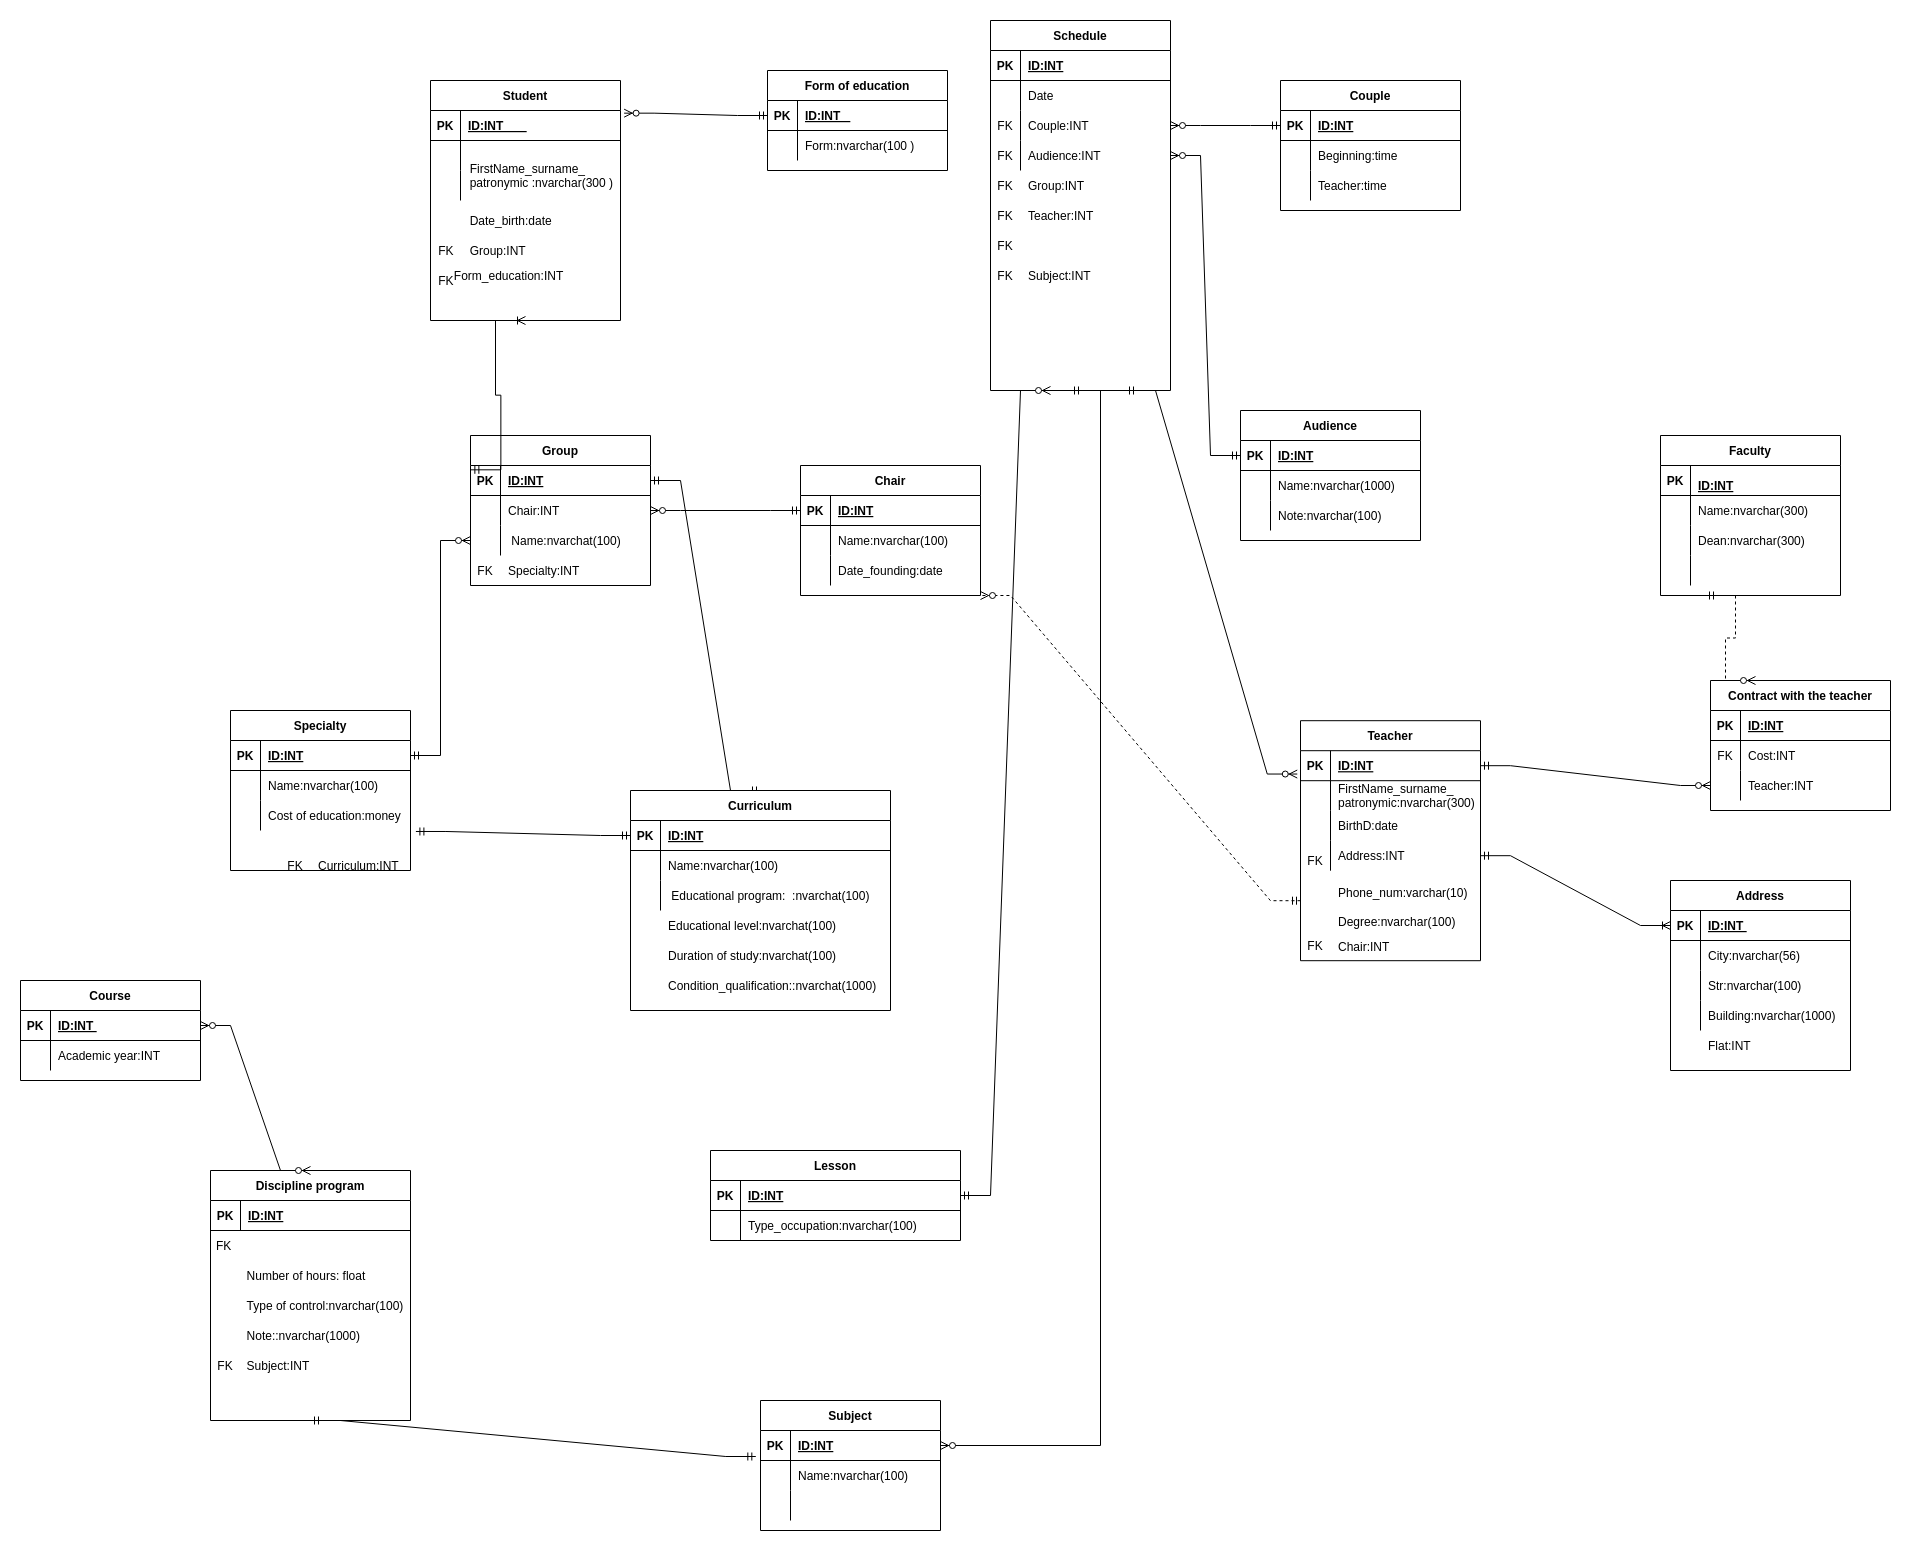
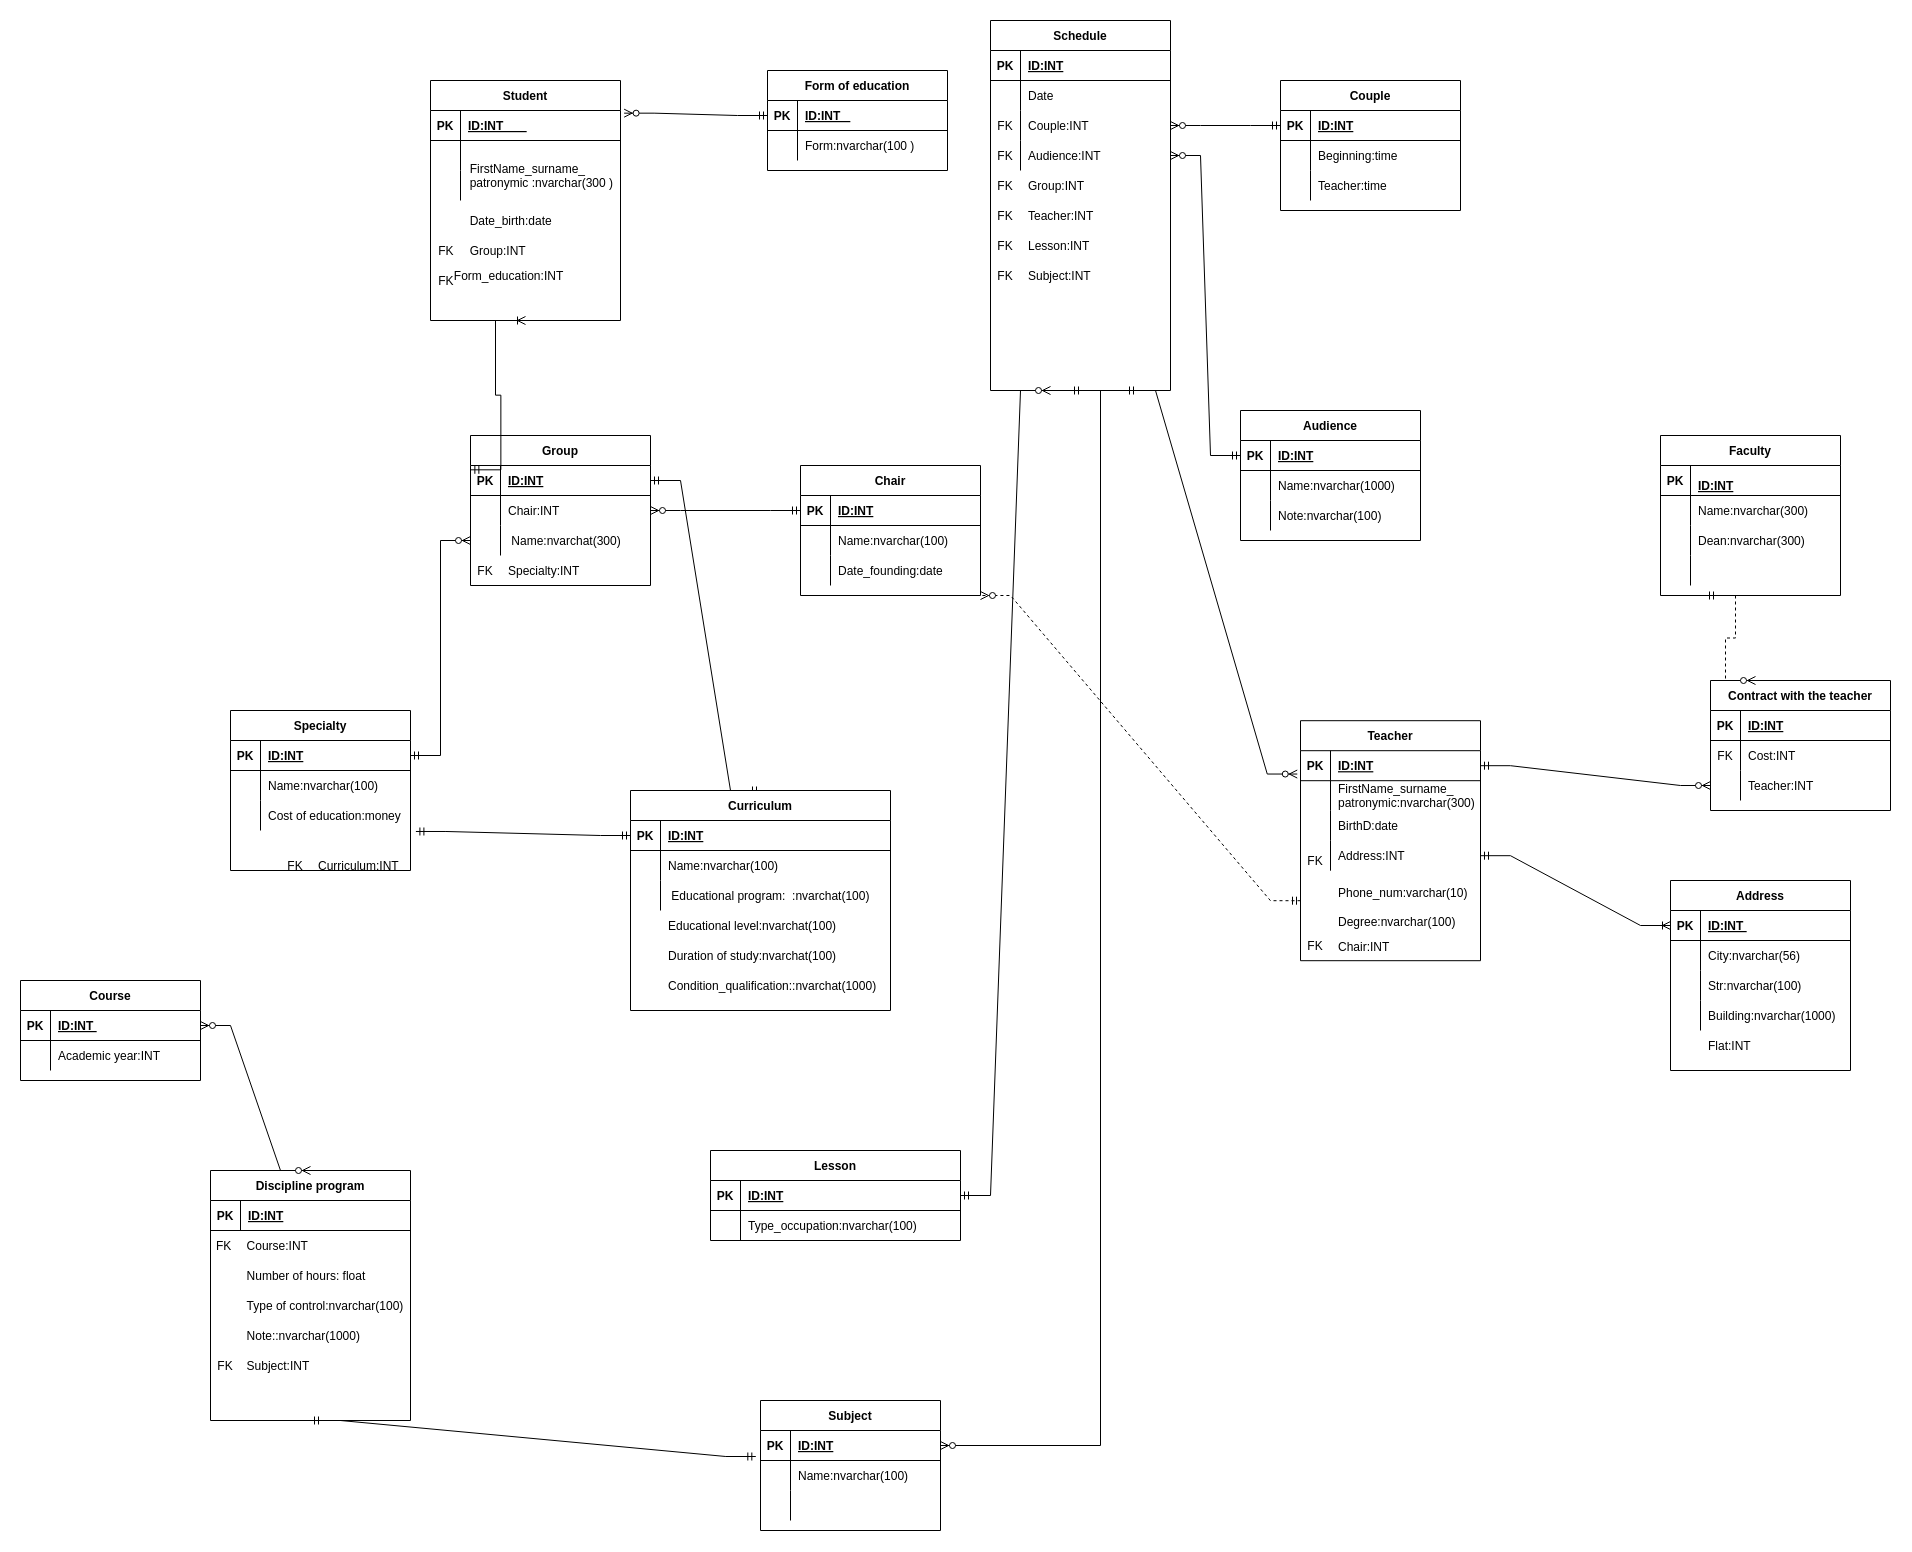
node "Lesson:INT": added
node "Name:nvarchat(100)": label "Name:nvarchat(100)" -> "Name:nvarchat(300)"
node "Course:INT": added
